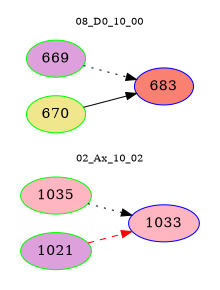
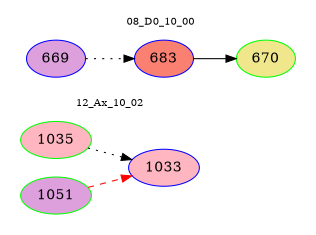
node "669": color green -> blue
edge "670" -> "683": reversed
cluster "02_Ax_10_02": label "02_Ax_10_02" -> "12_Ax_10_02"
node "1021": label "1021" -> "1051"
